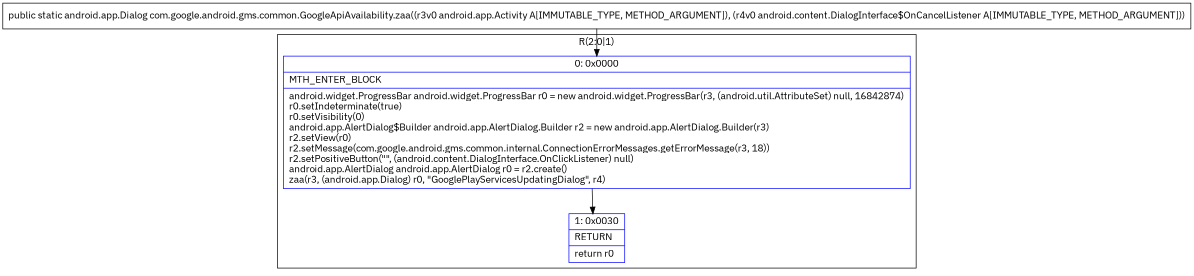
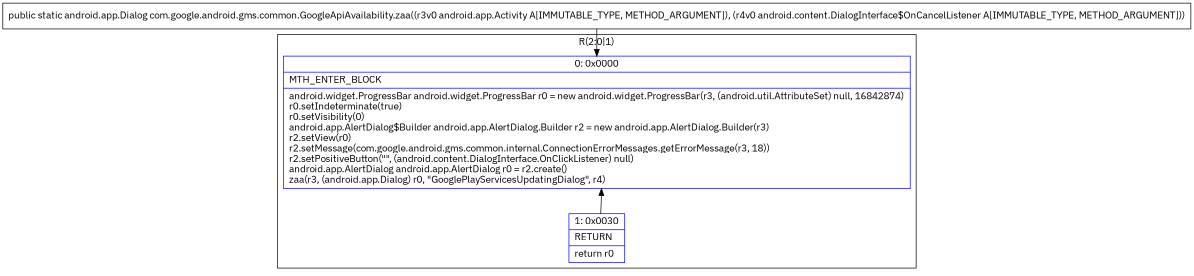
edge "0: 0x0000" -> "1: 0x0030": reversed
